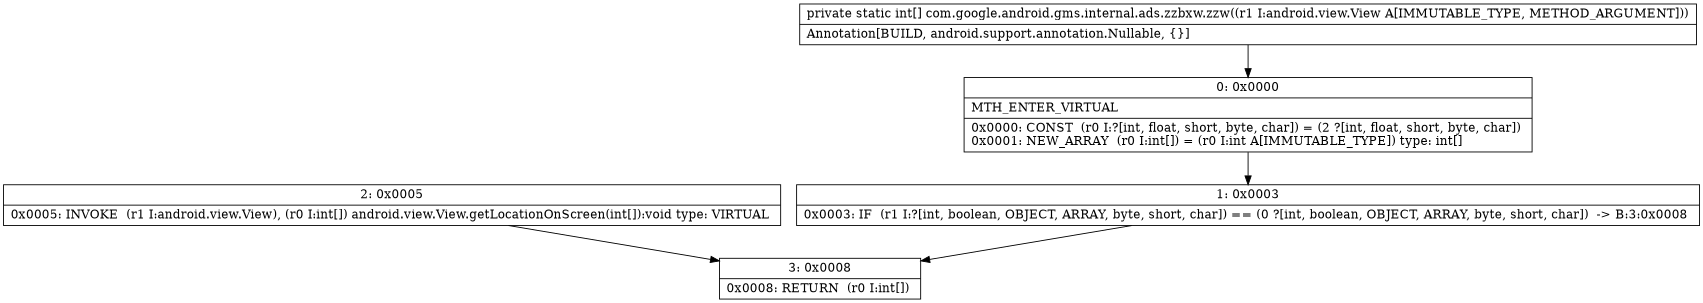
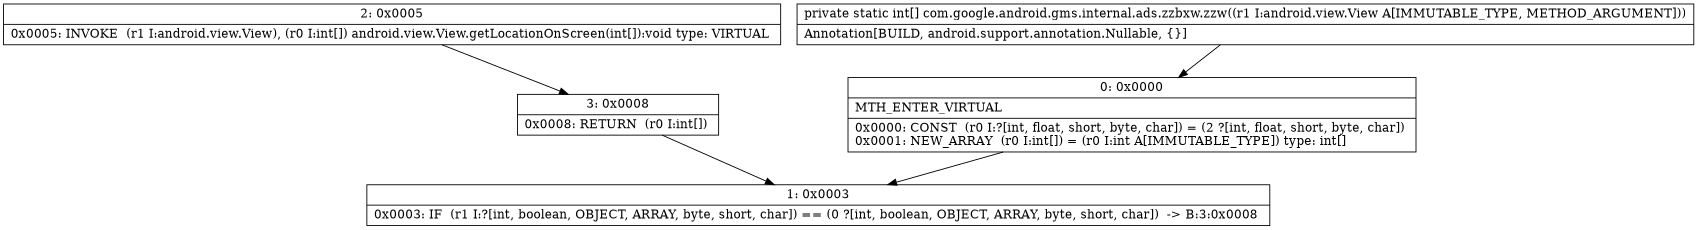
edge "1: 0x0003" -> "3: 0x0008": reversed
